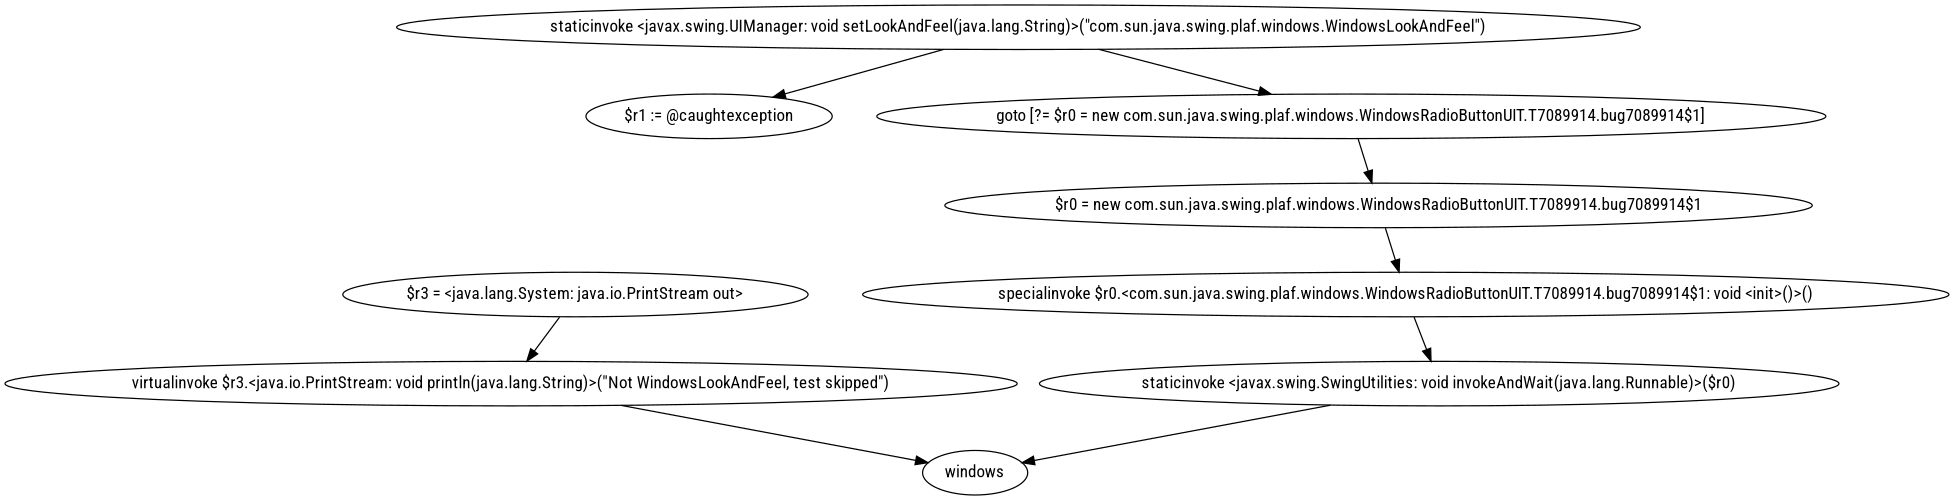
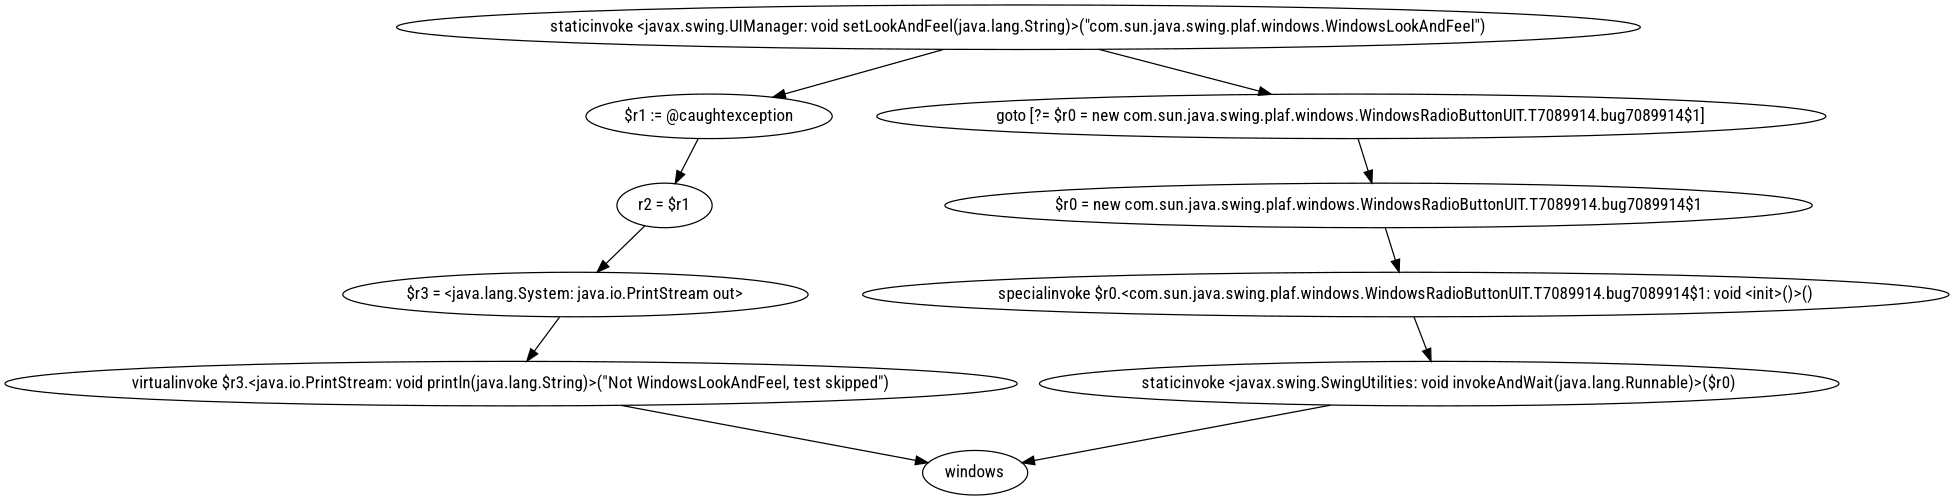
node "r2 = $r1": added
